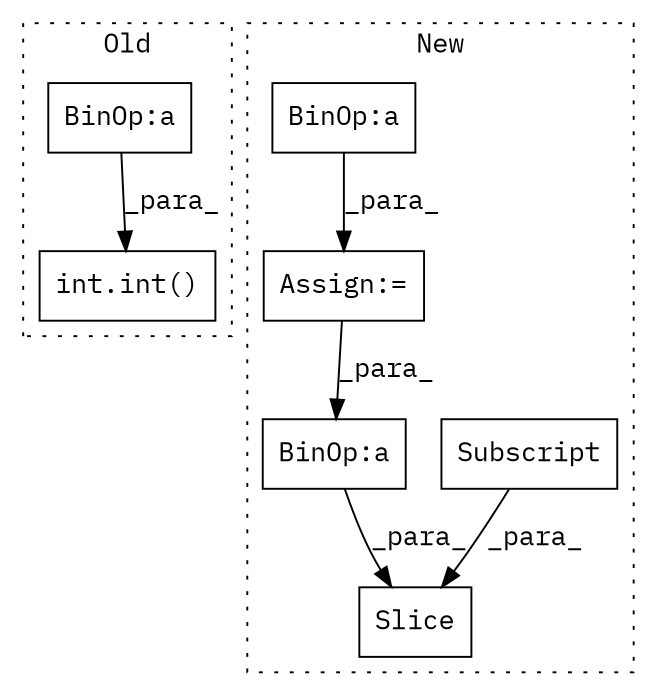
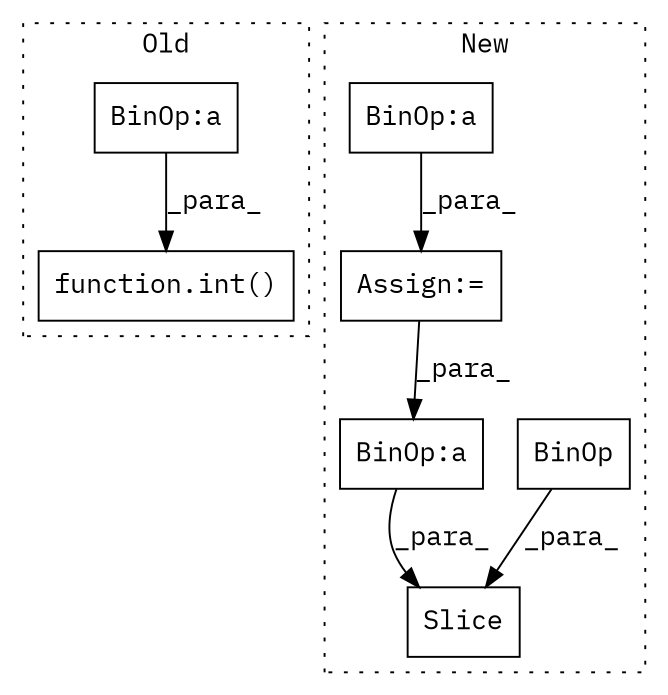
node "int.int()": label "int.int()" -> "function.int()"
node "Subscript": label "Subscript" -> "BinOp"
